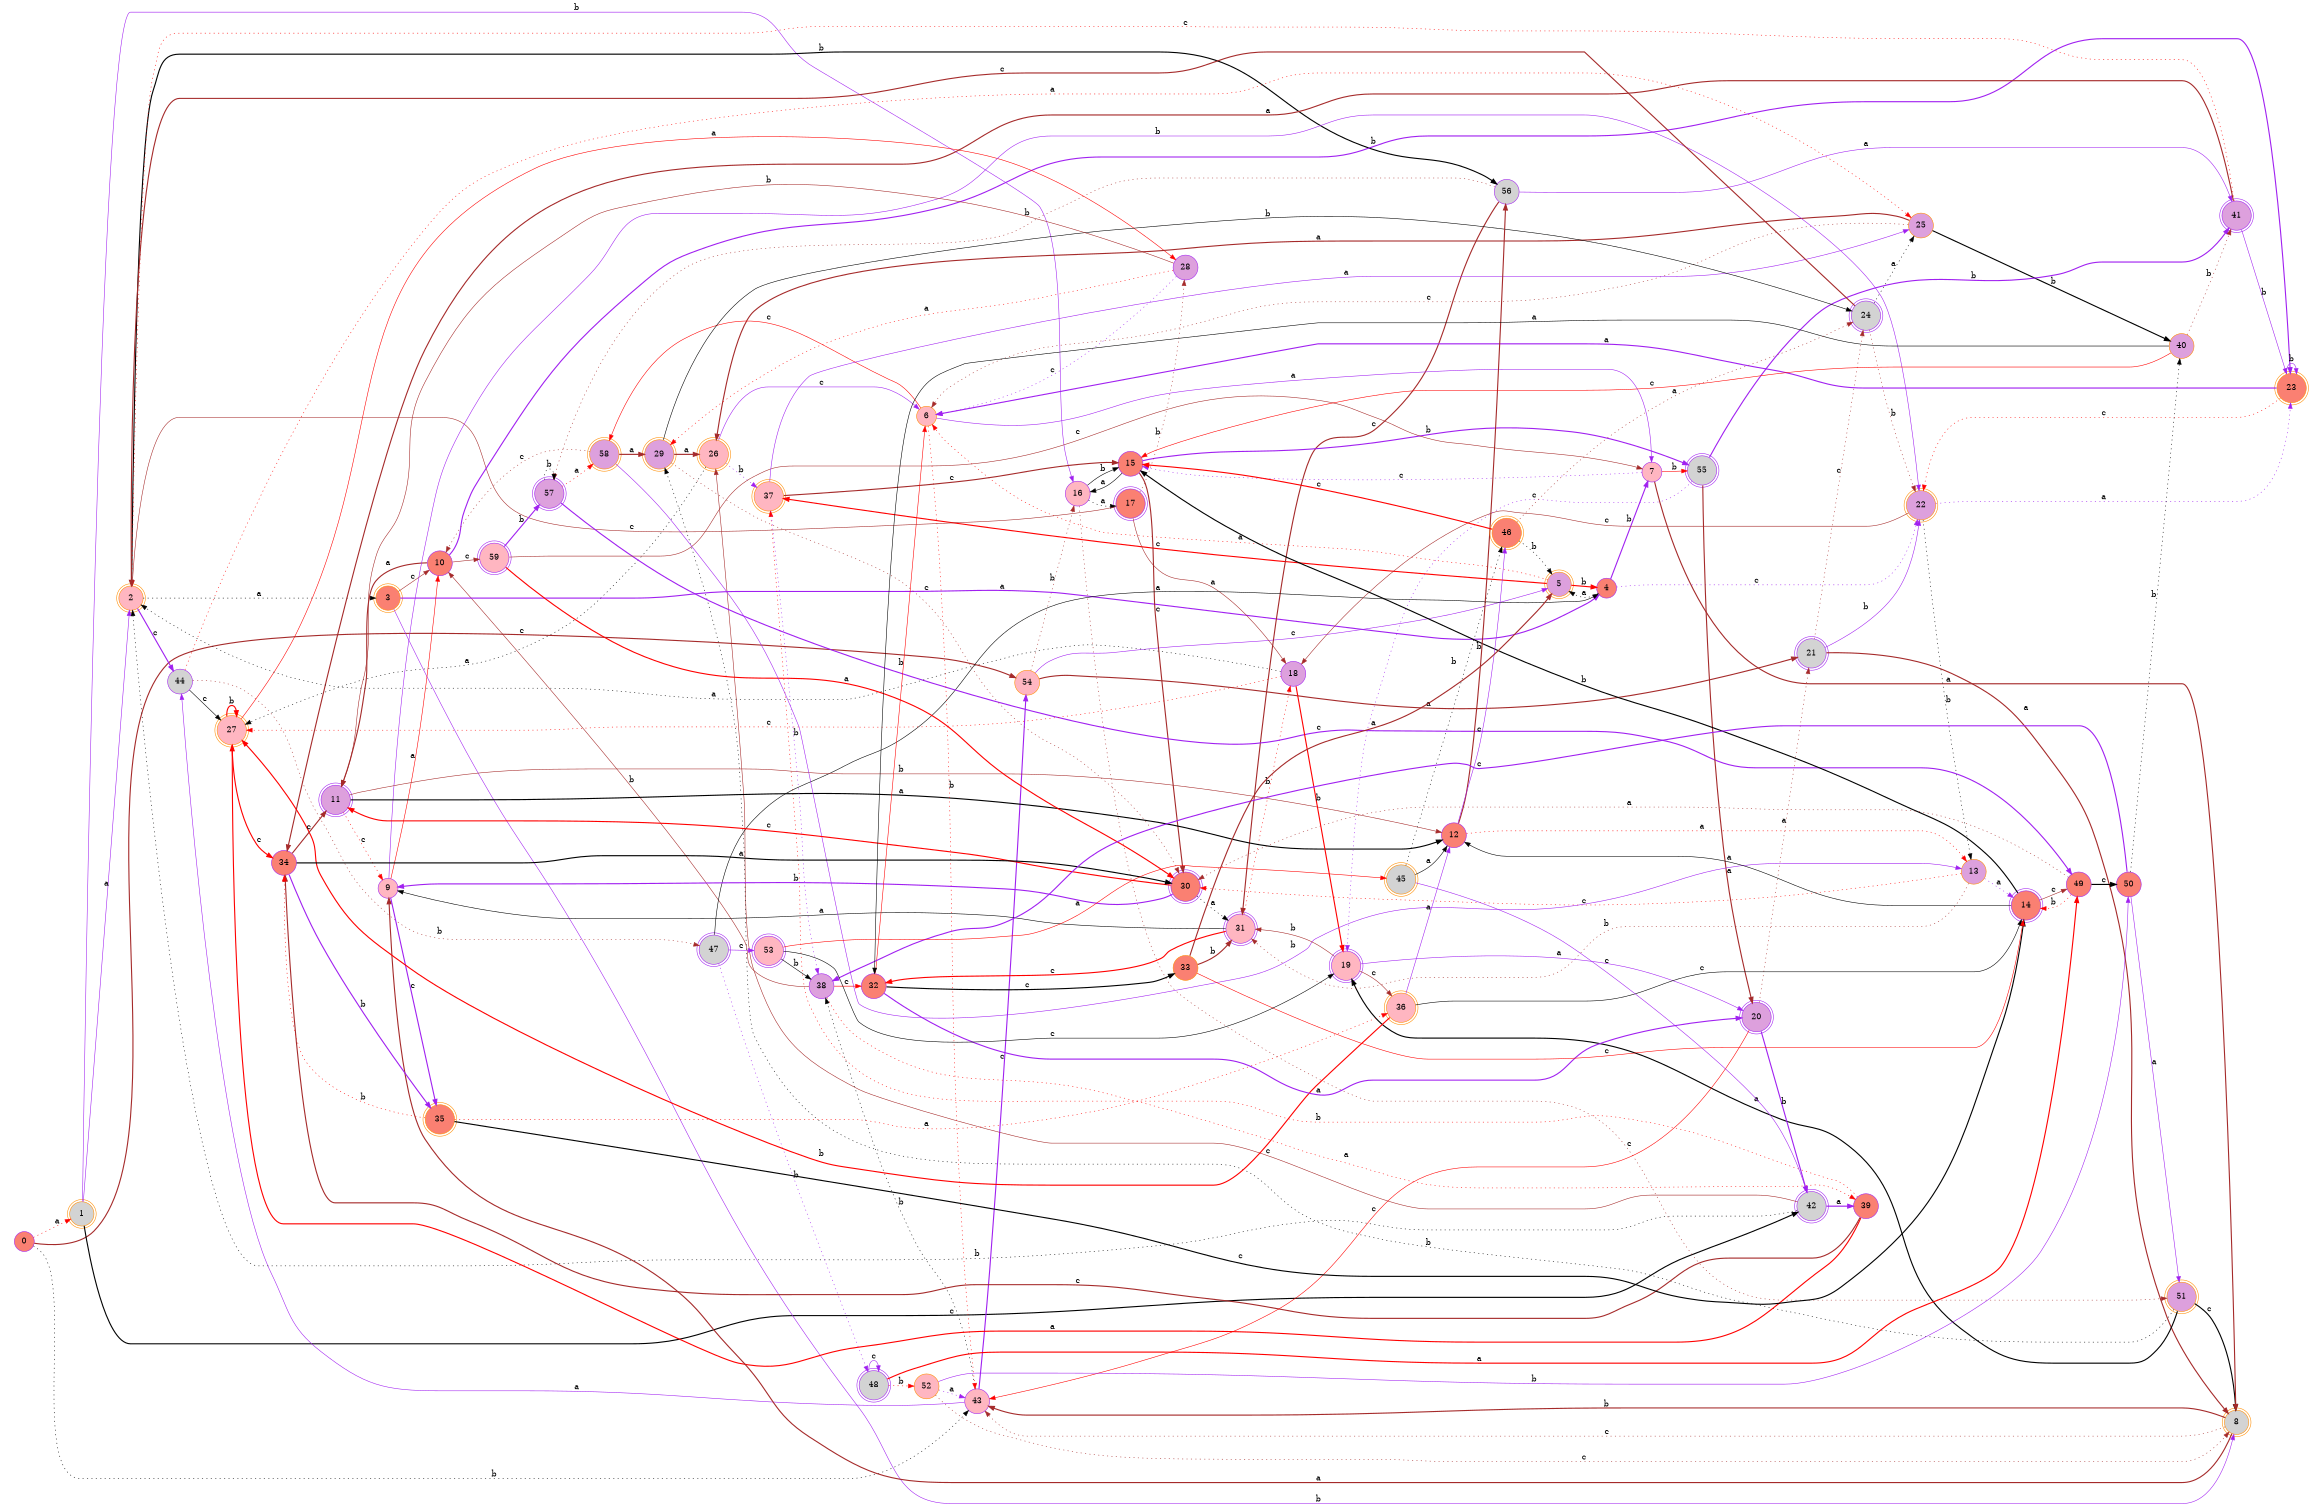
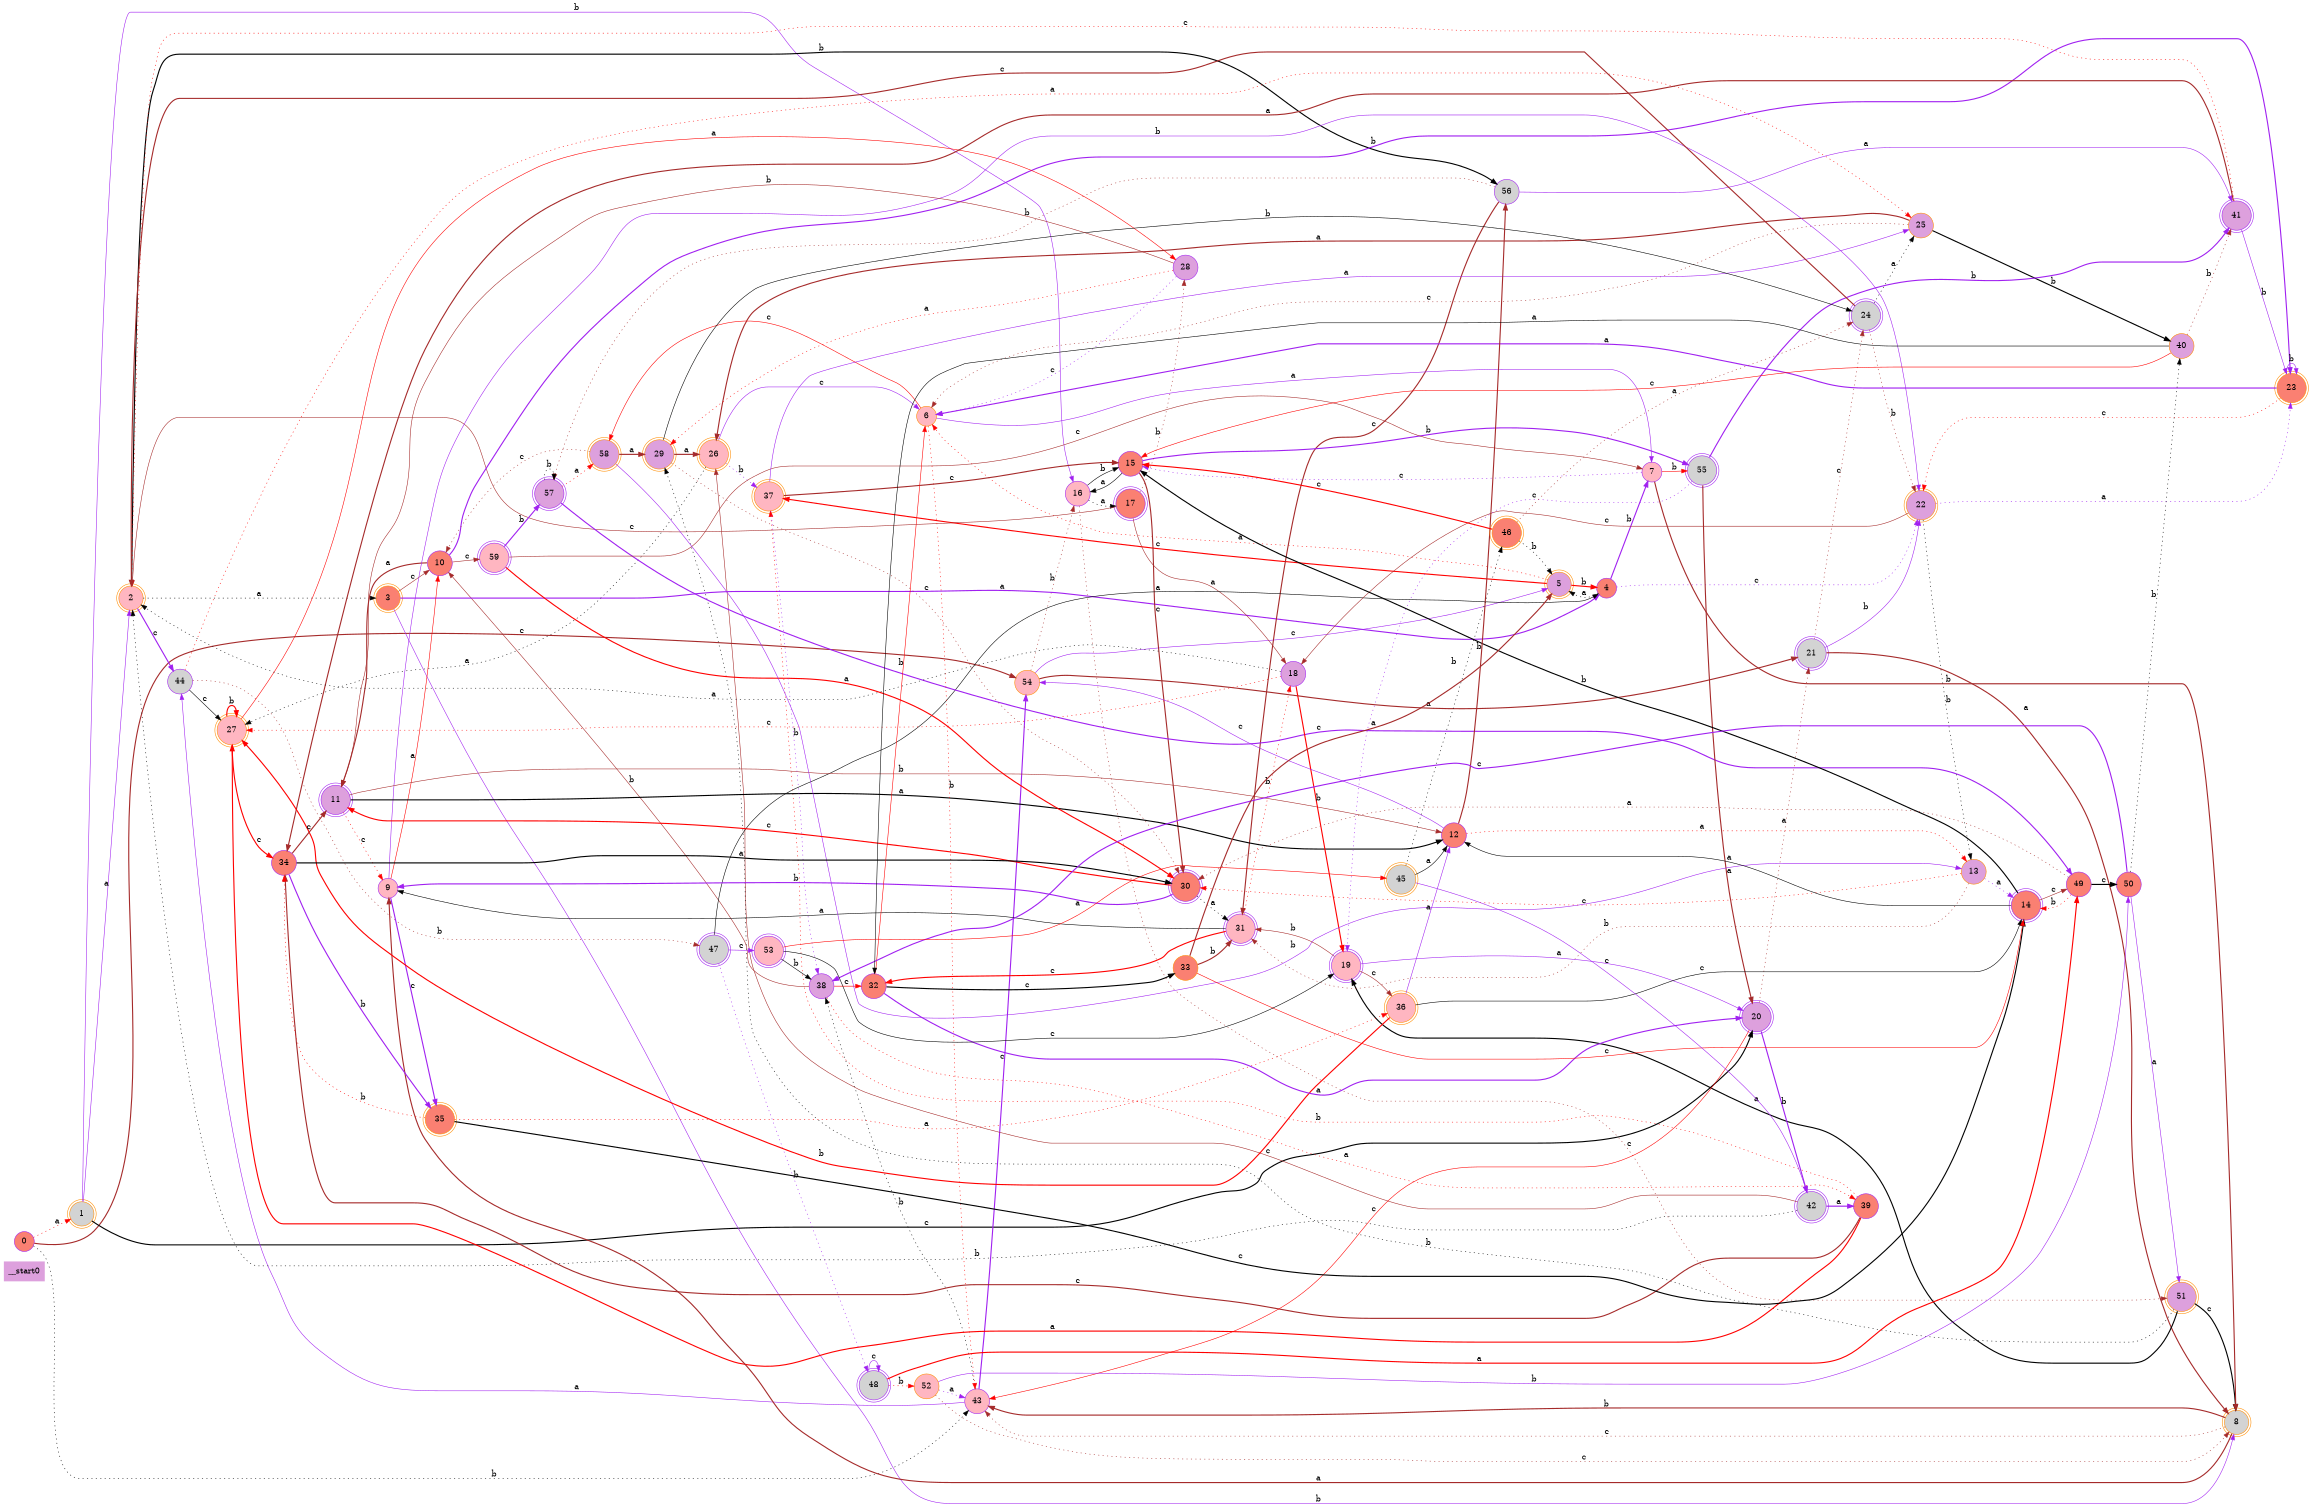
edge "7" -> "8": label "a" -> "b"
edge "12" -> "46": now "12" -> "54"
node "__start0": added
edge "1" -> "42": now "1" -> "20"
